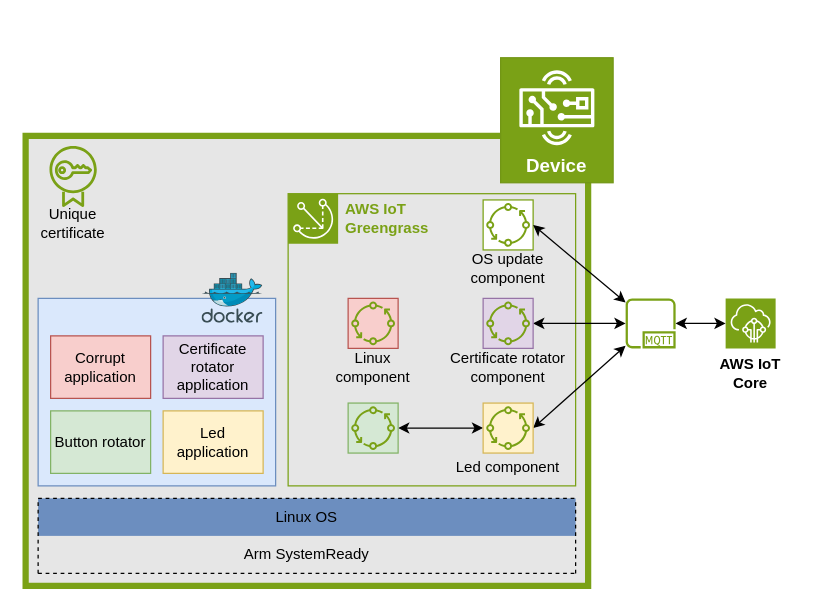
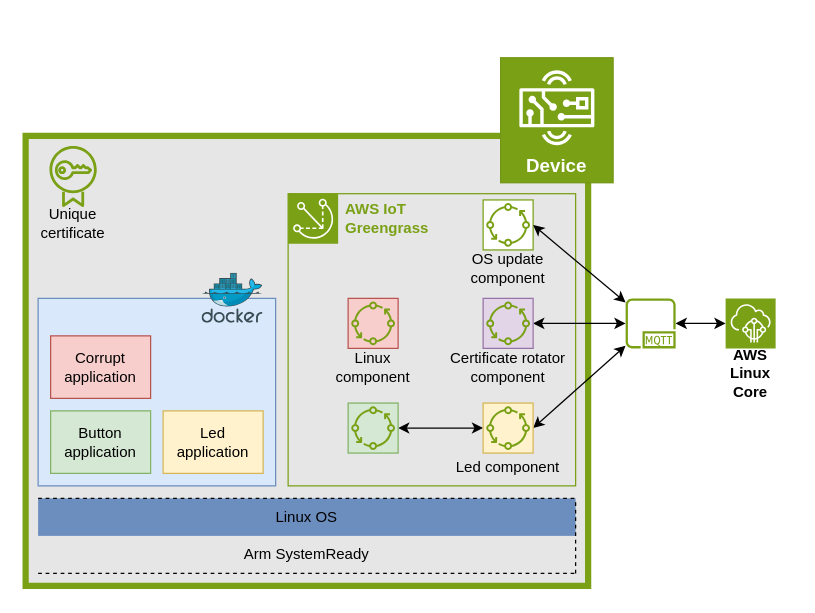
node "Certificate rotator application": removed
node "AWS IoT Core": label "AWS IoT Core" -> "AWS Linux Core"
node "Button rotator": label "Button rotator" -> "Button application"
edge "Linux OS" -- "Arm SystemReady": removed
